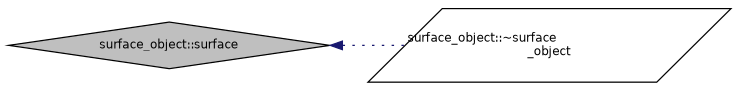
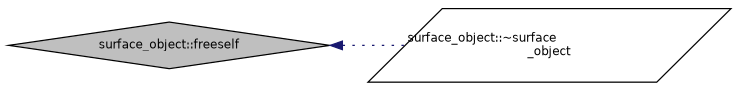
node "surface_object::surface": label "surface_object::surface" -> "surface_object::freeself"
